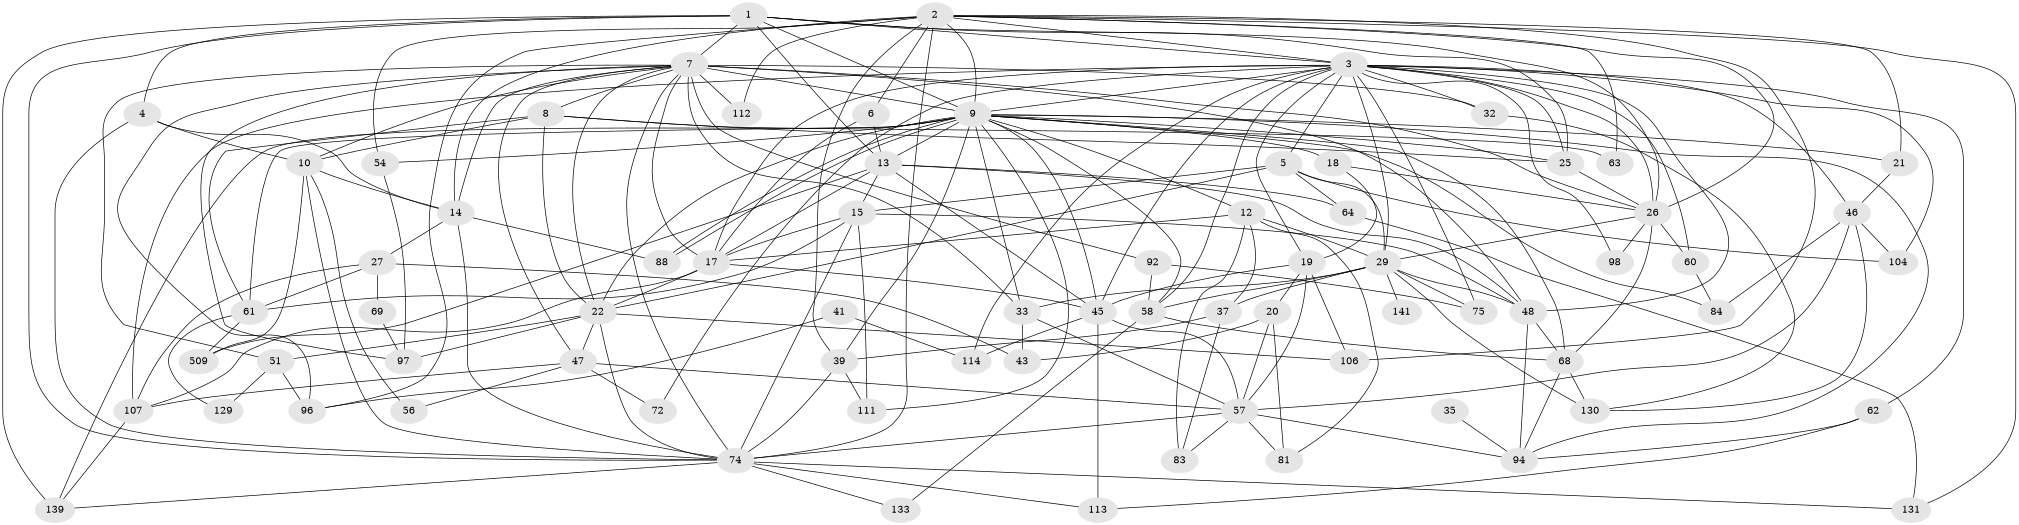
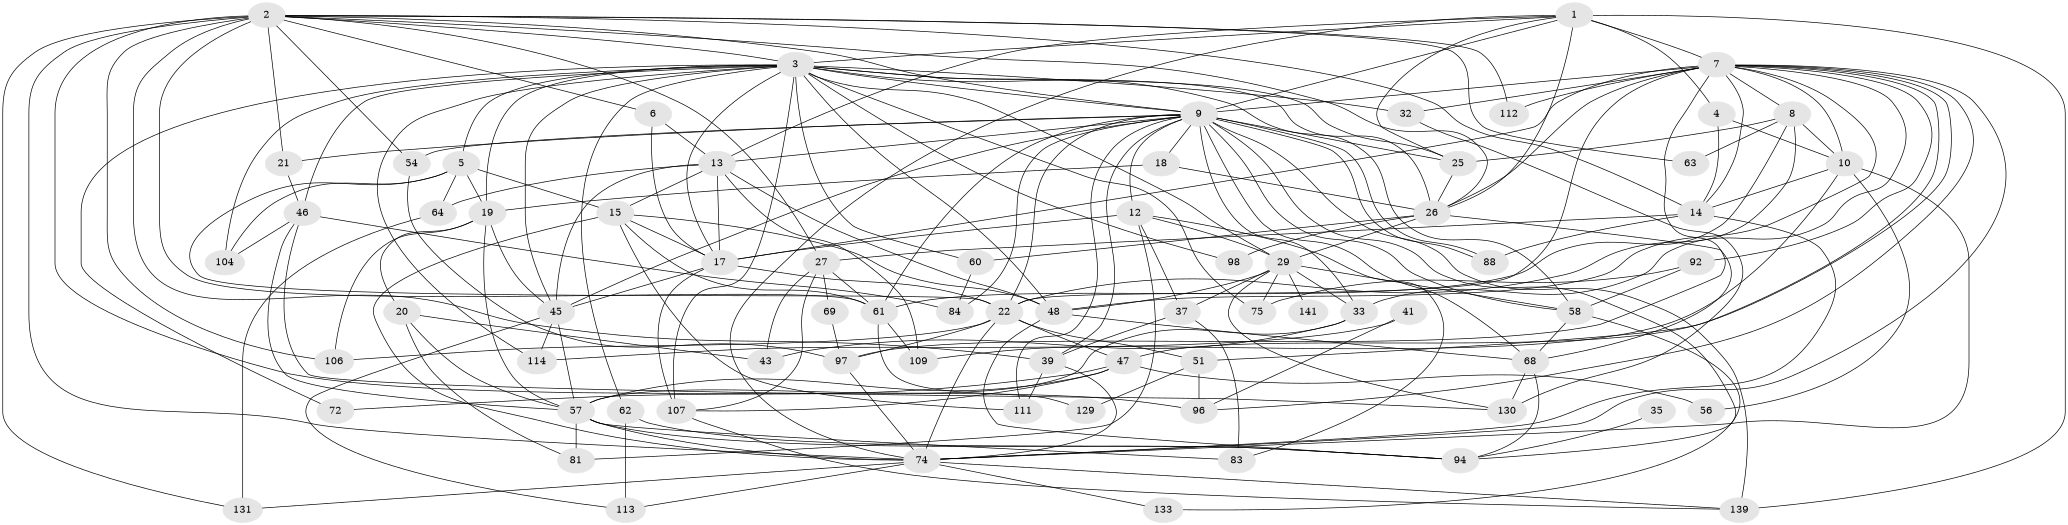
edge "2" -- "27": added
edge "5" -- "29": now "5" -- "19"
edge "2" -- "61": added
node "509": label "509" -> "109"
edge "4" -- "74": now "97" -- "74"
